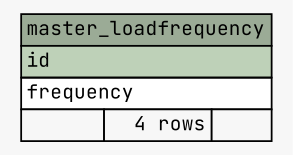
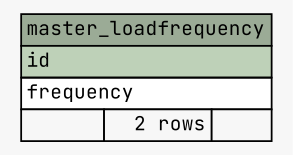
node "master_loadfrequency": text "4 rows" -> "2 rows"
